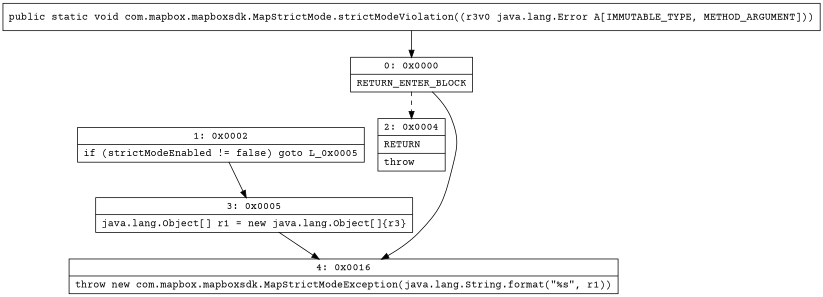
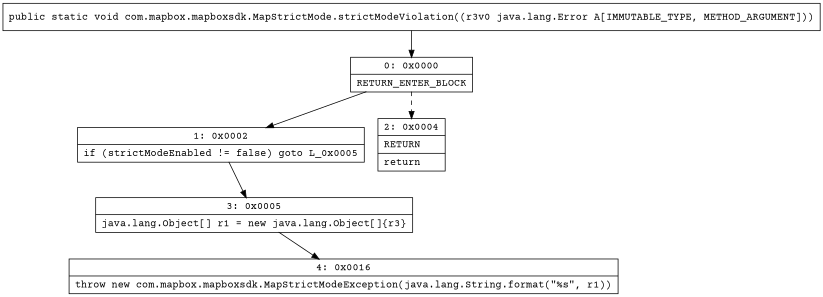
node "2: 0x0004": text "throw" -> "return"
edge "0: 0x0000" -> "4: 0x0016": now "0: 0x0000" -> "1: 0x0002"
